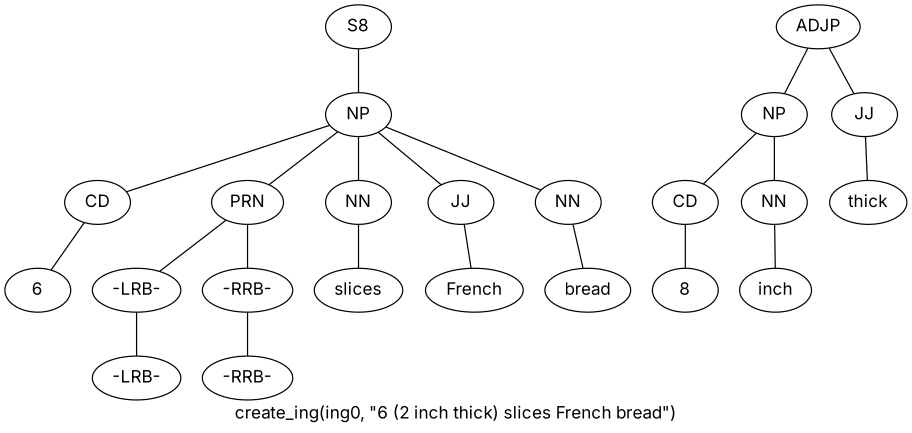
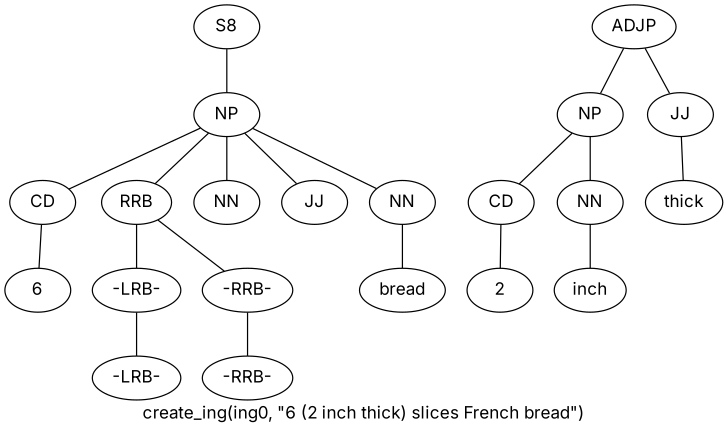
node "PRN": label "PRN" -> "RRB"
node "slices": removed
node "French": removed
node "8": label "8" -> "2"
